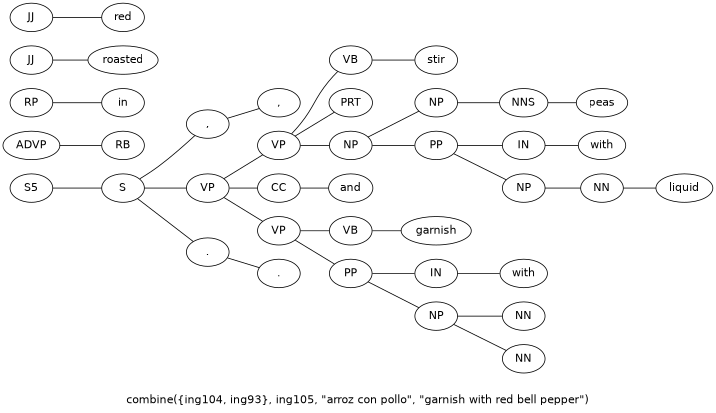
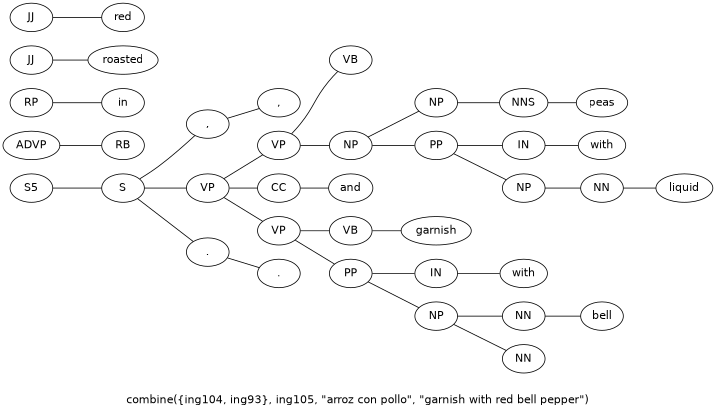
node "stir": removed
node "PRT": removed
node "bell": added
